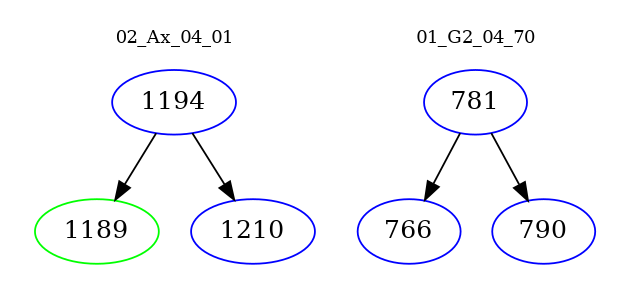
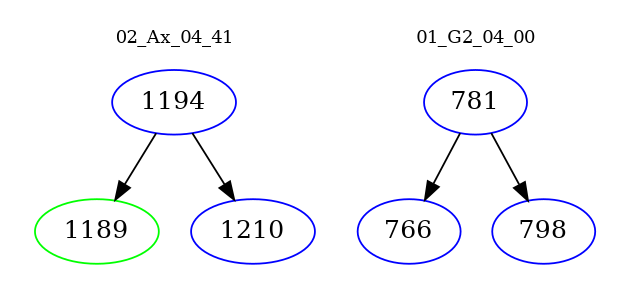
cluster "02_Ax_04_01": label "02_Ax_04_01" -> "02_Ax_04_41"
cluster "01_G2_04_70": label "01_G2_04_70" -> "01_G2_04_00"
node "790": label "790" -> "798"
